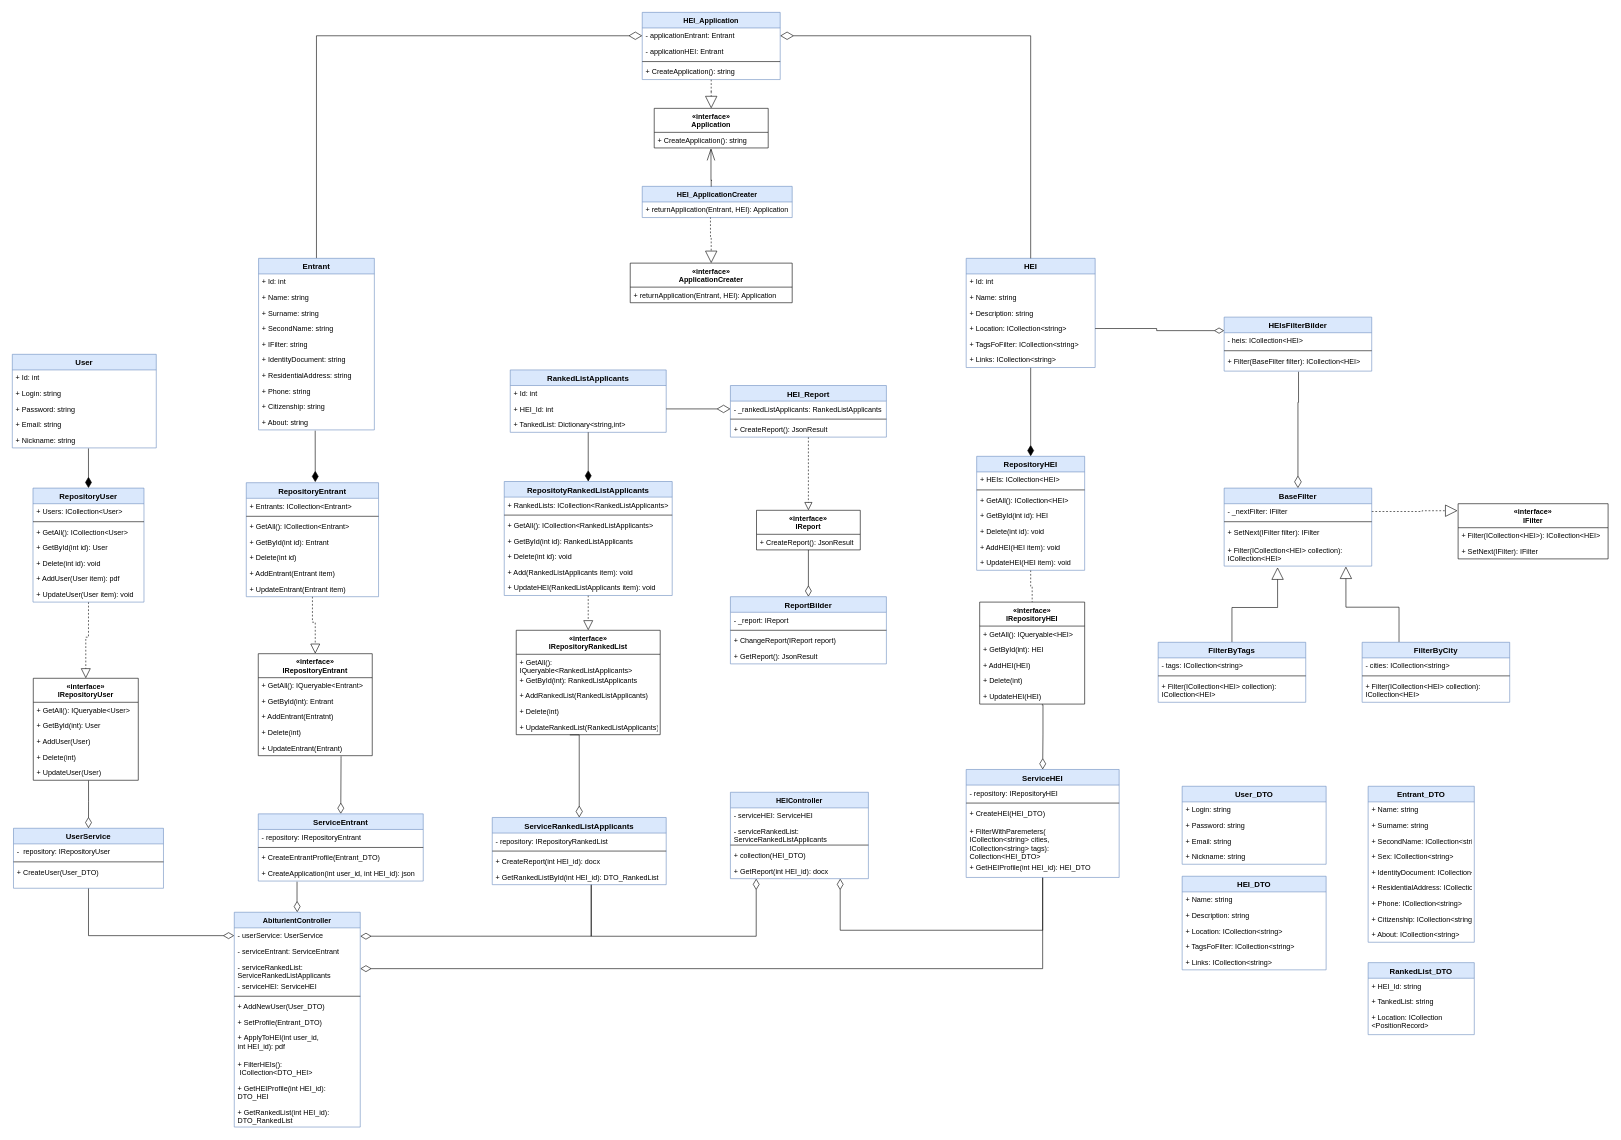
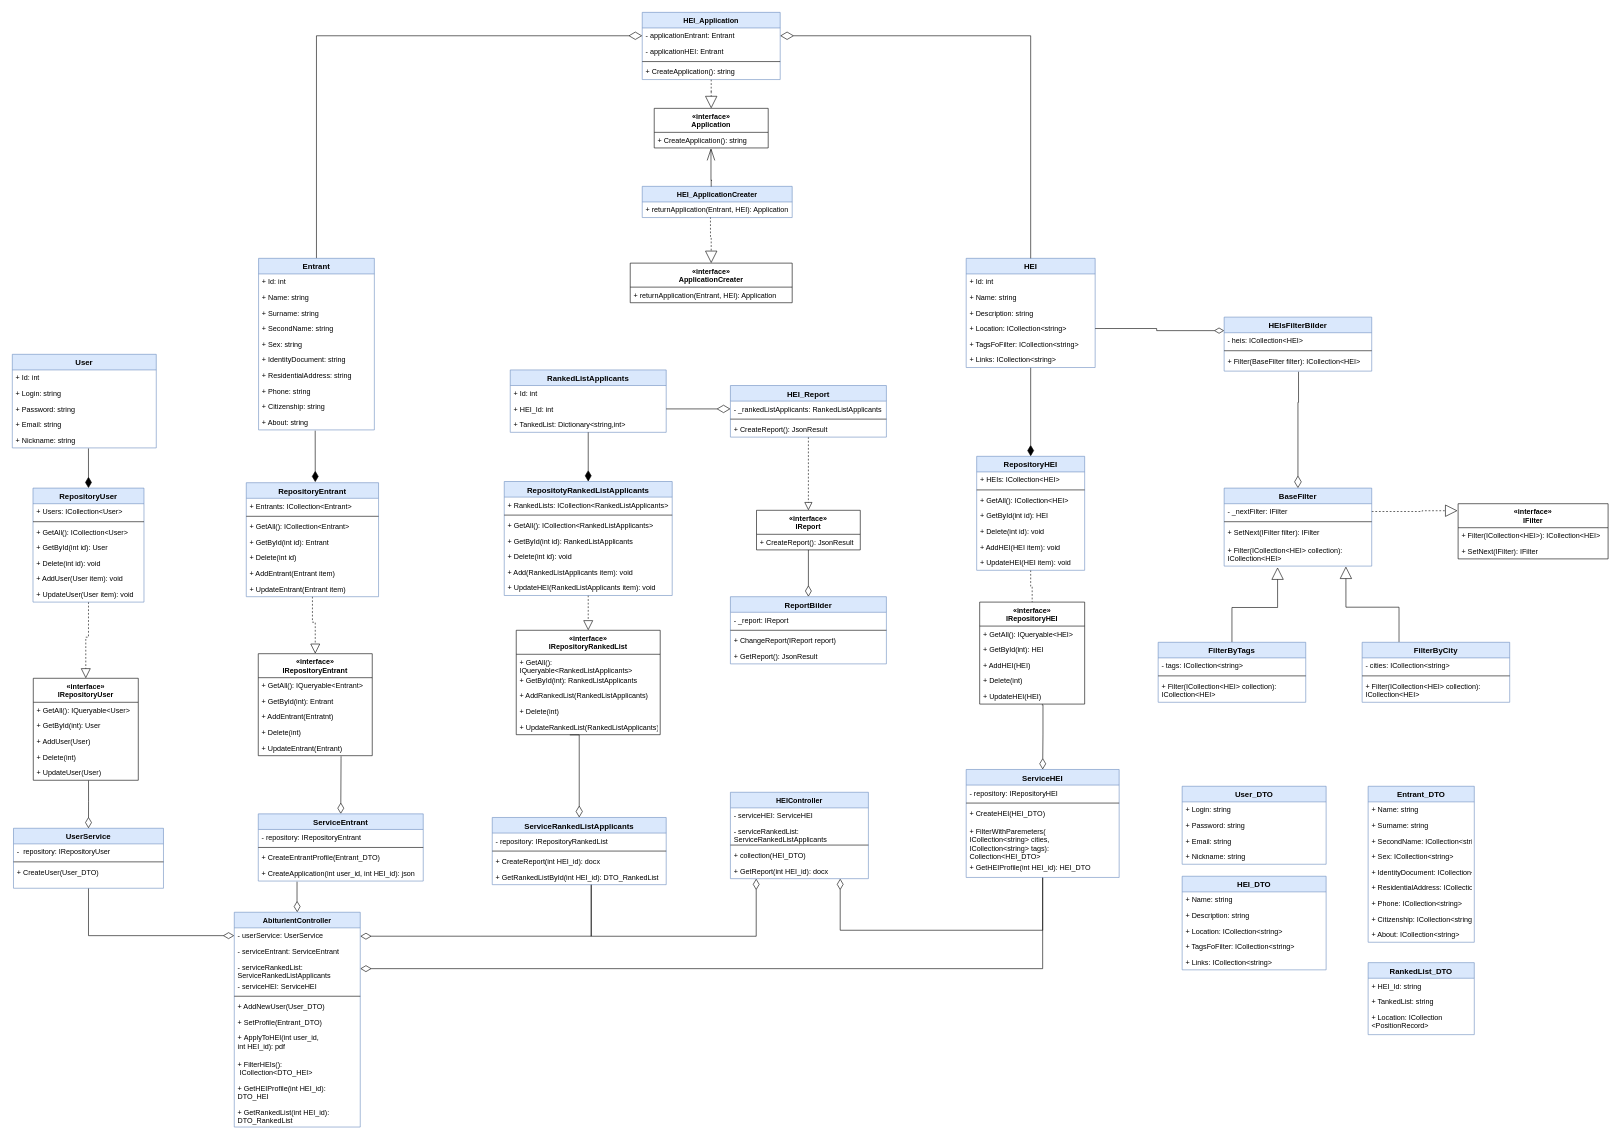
node "+ IFilter: string": label "+ IFilter: string" -> "+ Sex: string"
node "+ AddUser(User item): pdf": label "+ AddUser(User item): pdf" -> "+ AddUser(User item): void"
